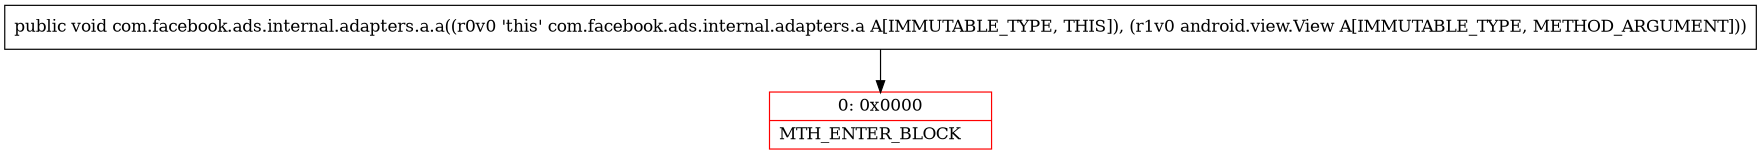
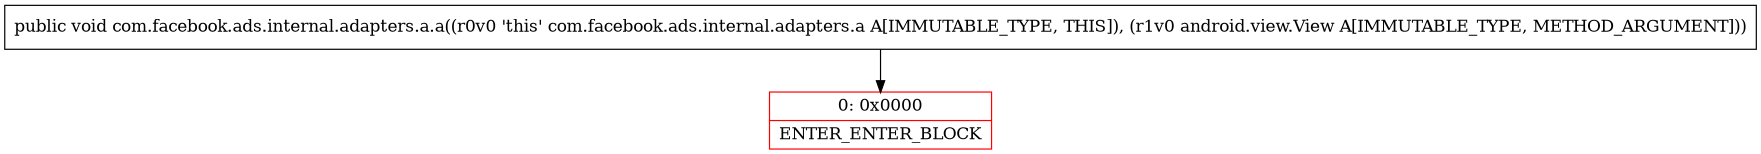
node "0: 0x0000": text "MTH_ENTER_BLOCK" -> "ENTER_ENTER_BLOCK"
